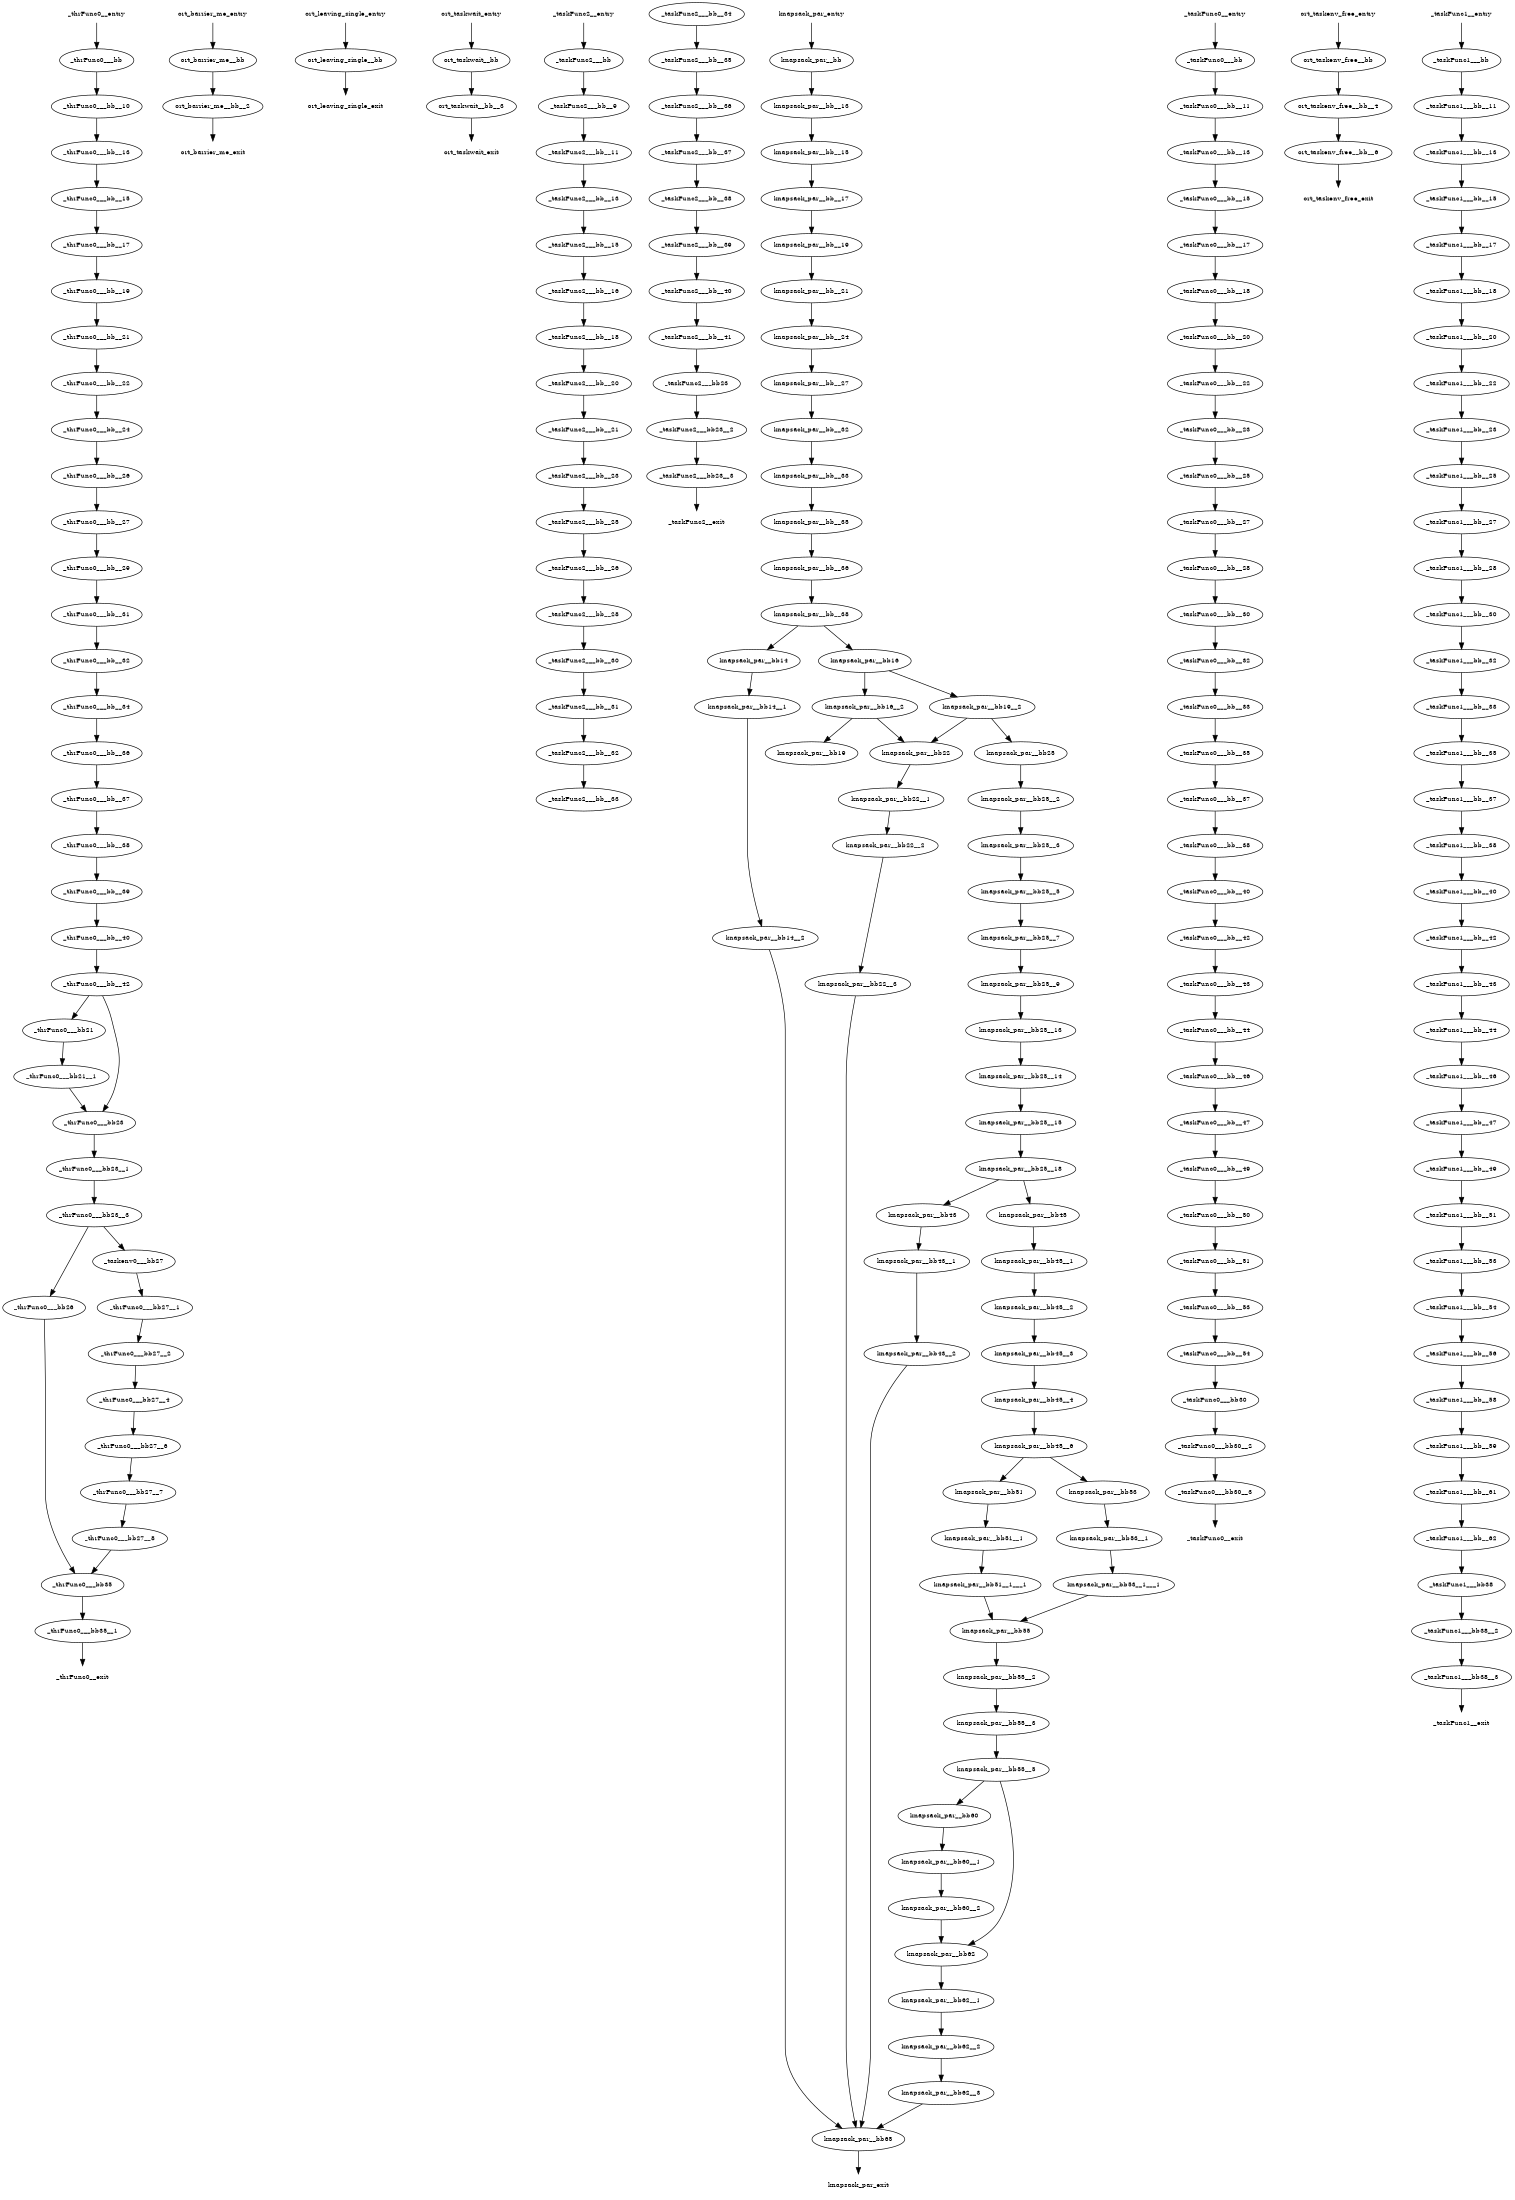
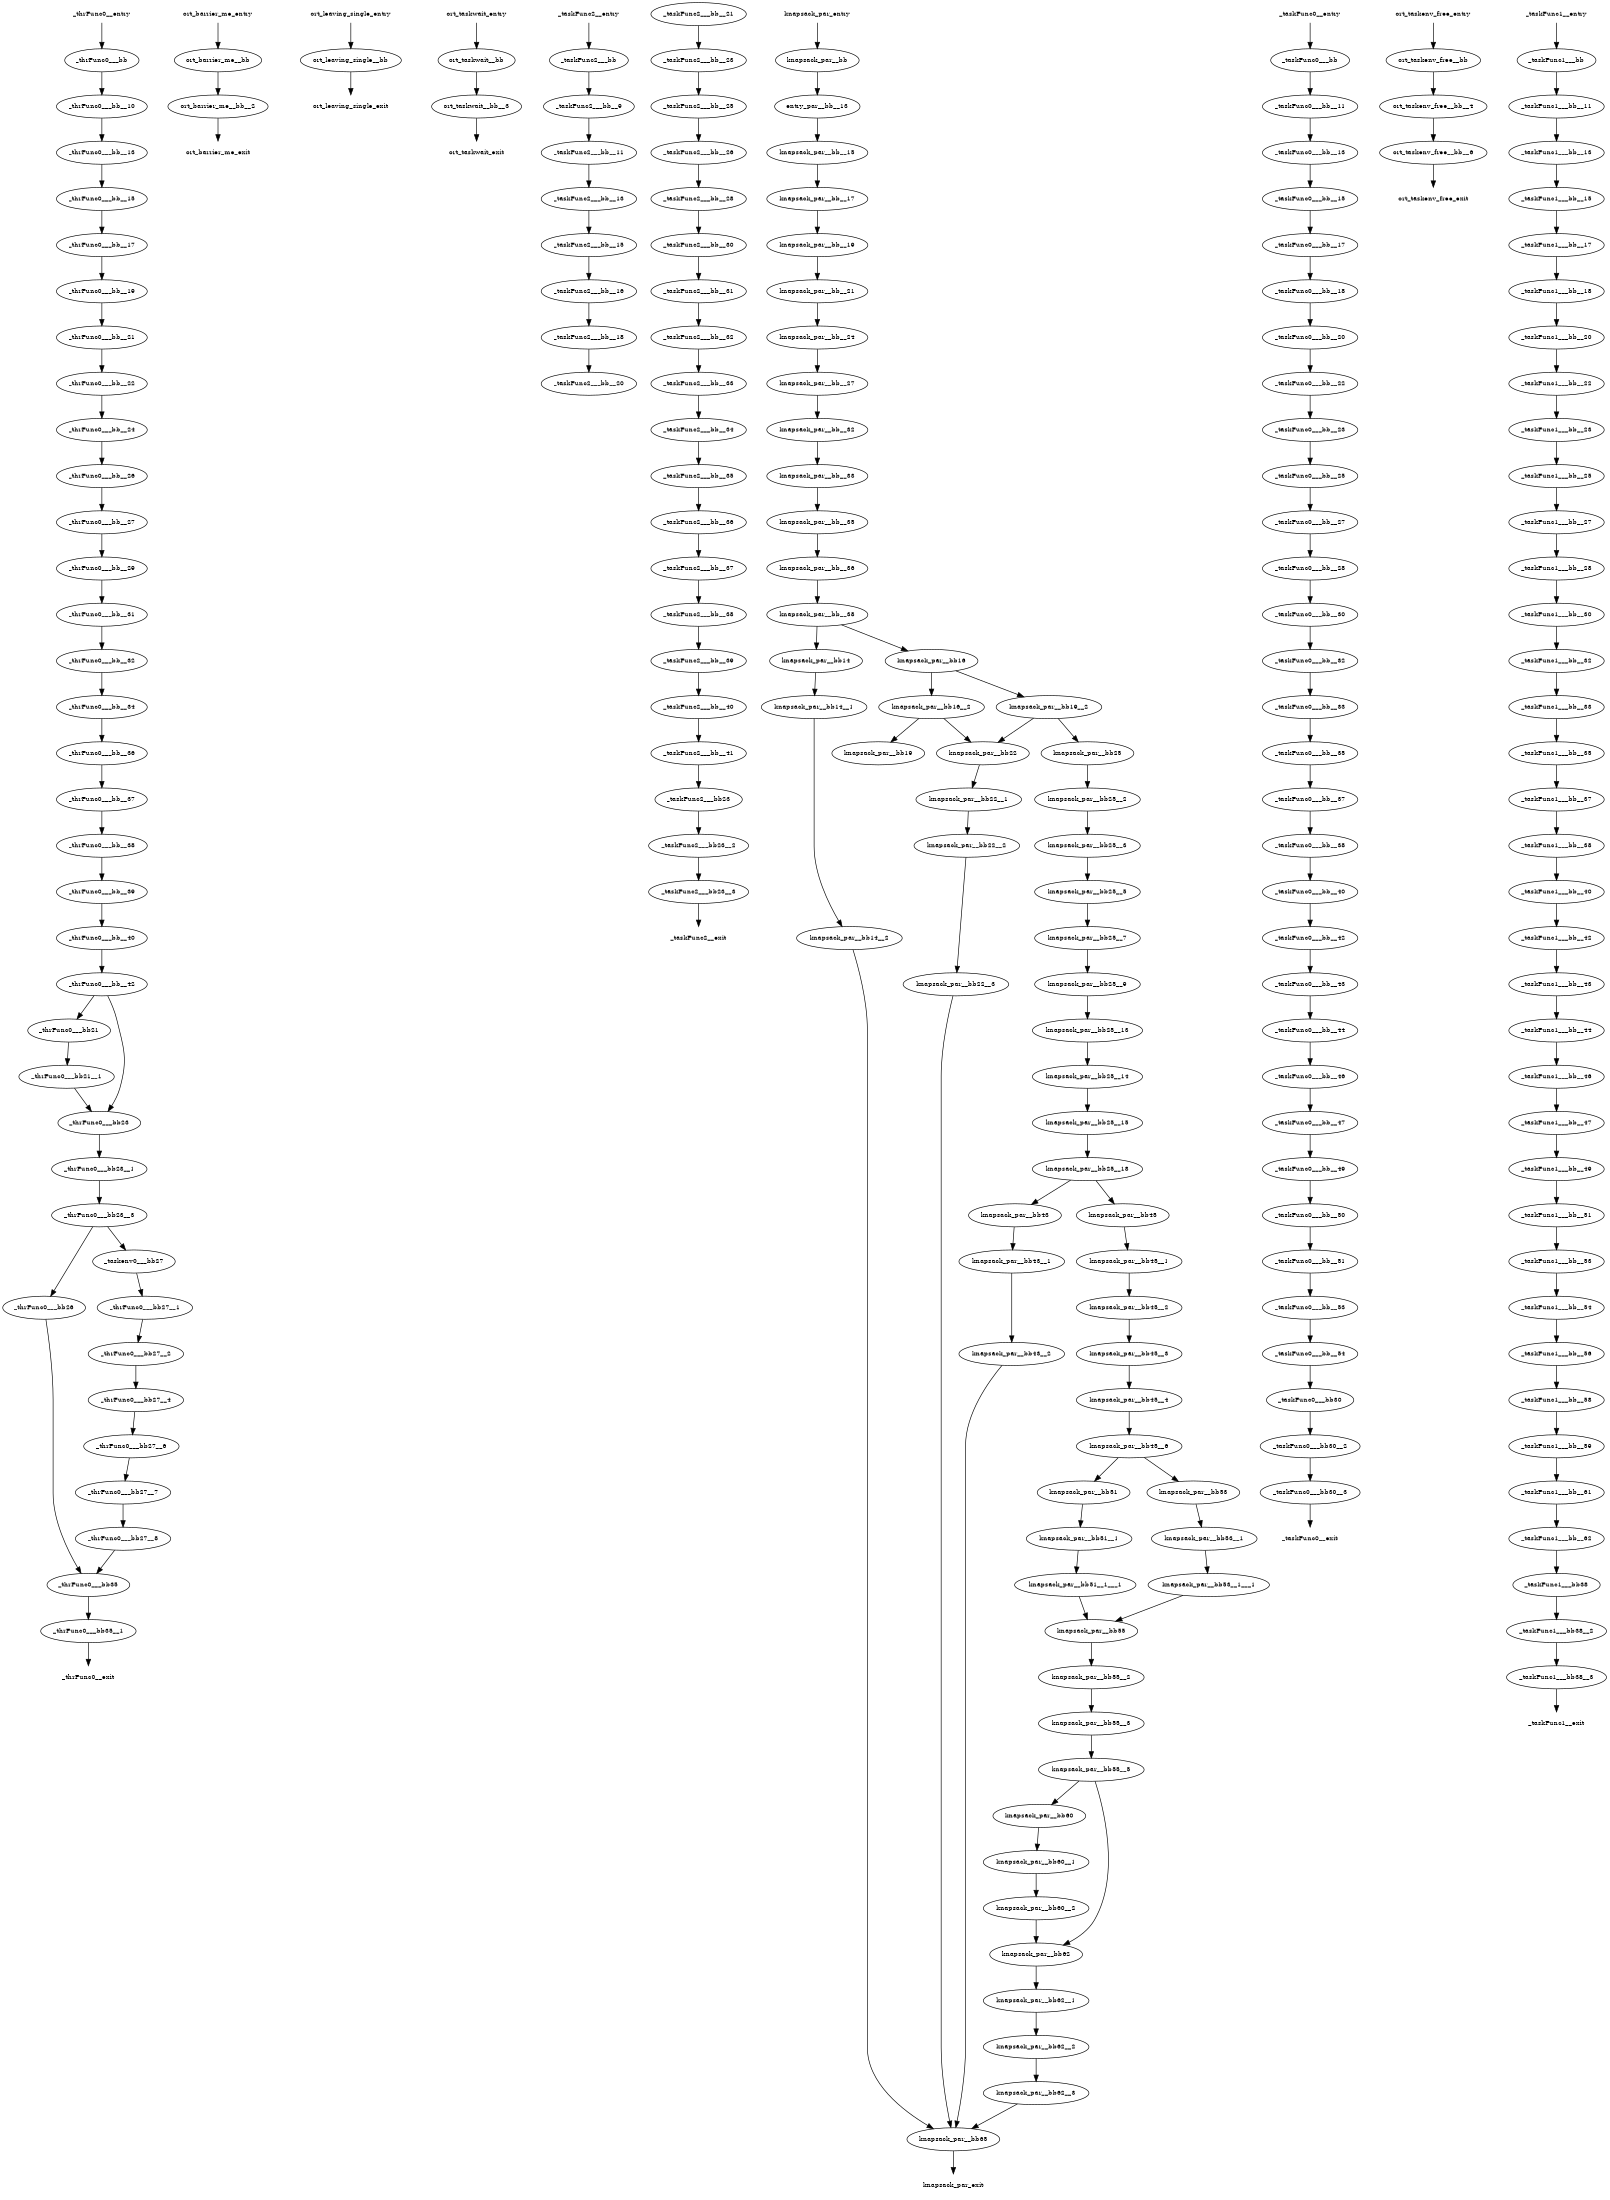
node "knapsack_par__bb__13": label "knapsack_par__bb__13" -> "entry_par__bb__13"
edge "_taskFunc2___bb__20" -> "_taskFunc2___bb__21": removed
edge "_taskFunc2___bb__33" -> "_taskFunc2___bb__34": added
